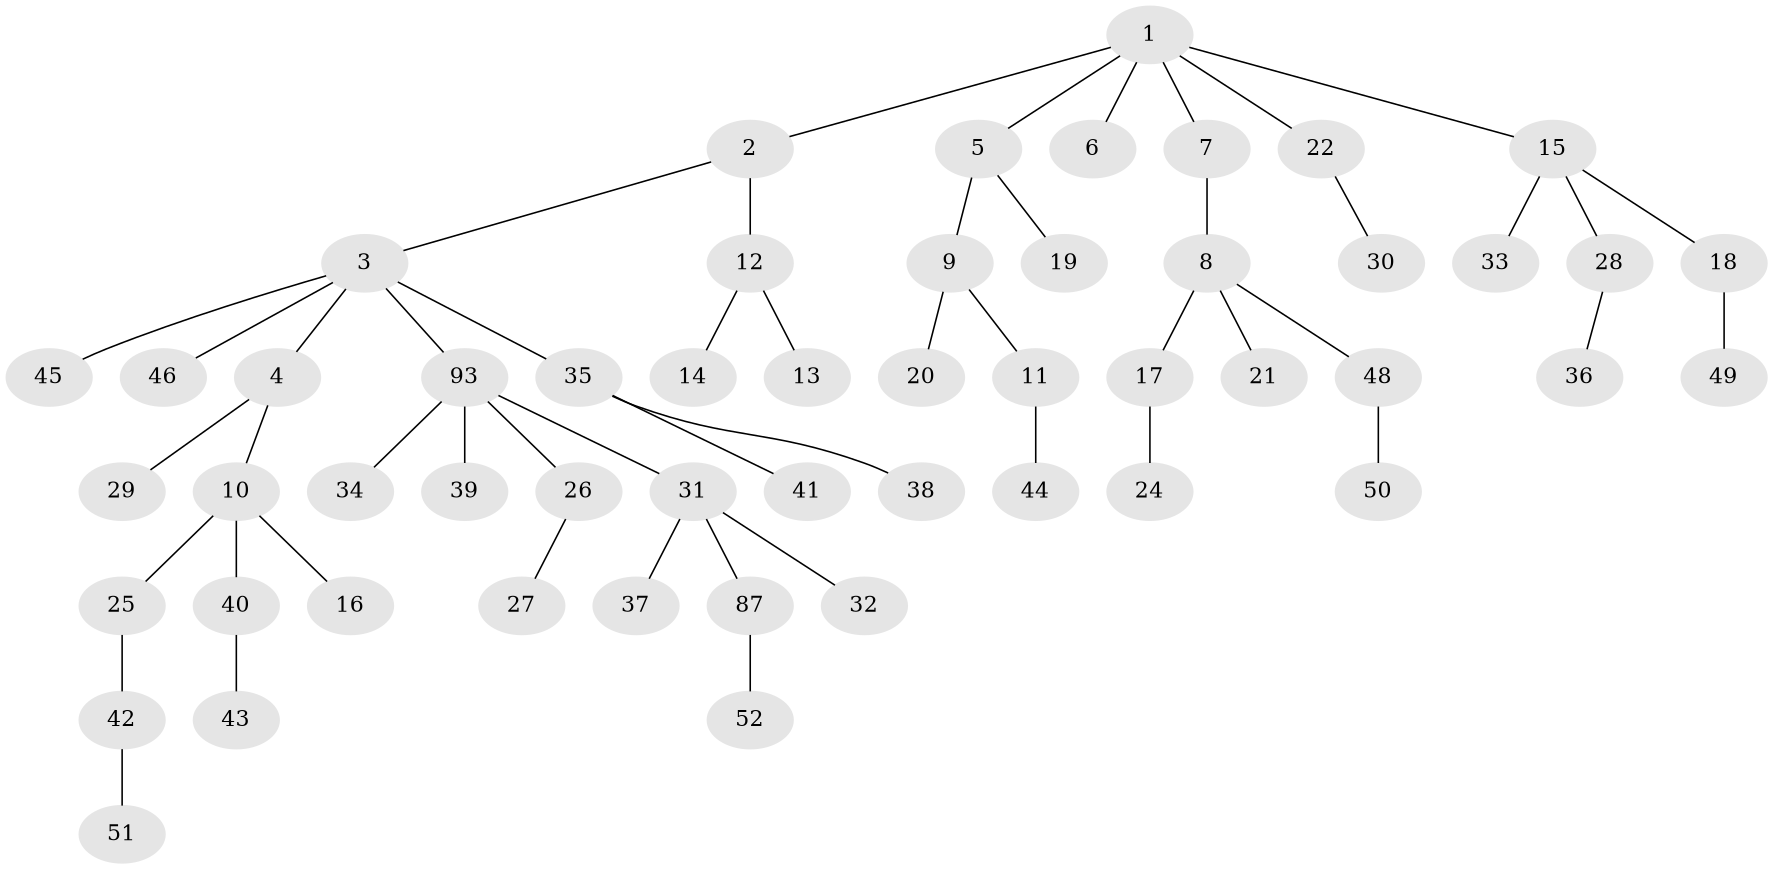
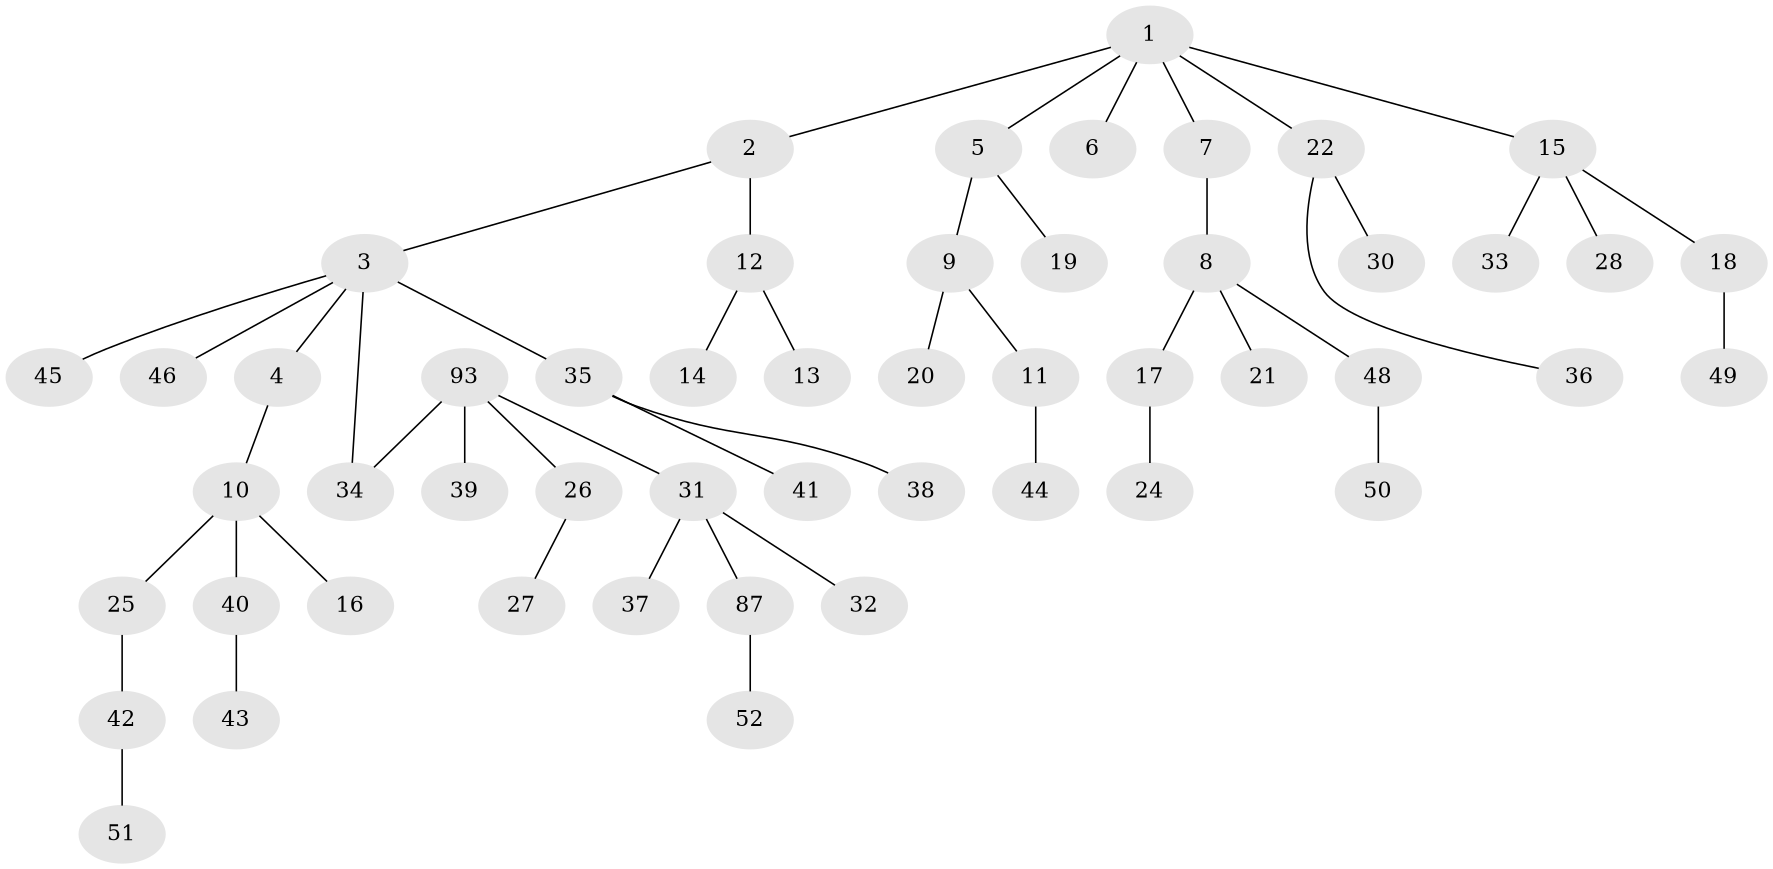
edge "3" -- "93": now "3" -- "34"
edge "28" -- "36": now "22" -- "36"
node "29": removed
